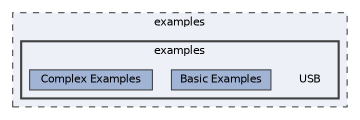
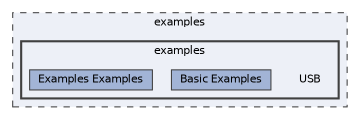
node "Complex Examples": label "Complex Examples" -> "Examples Examples"
